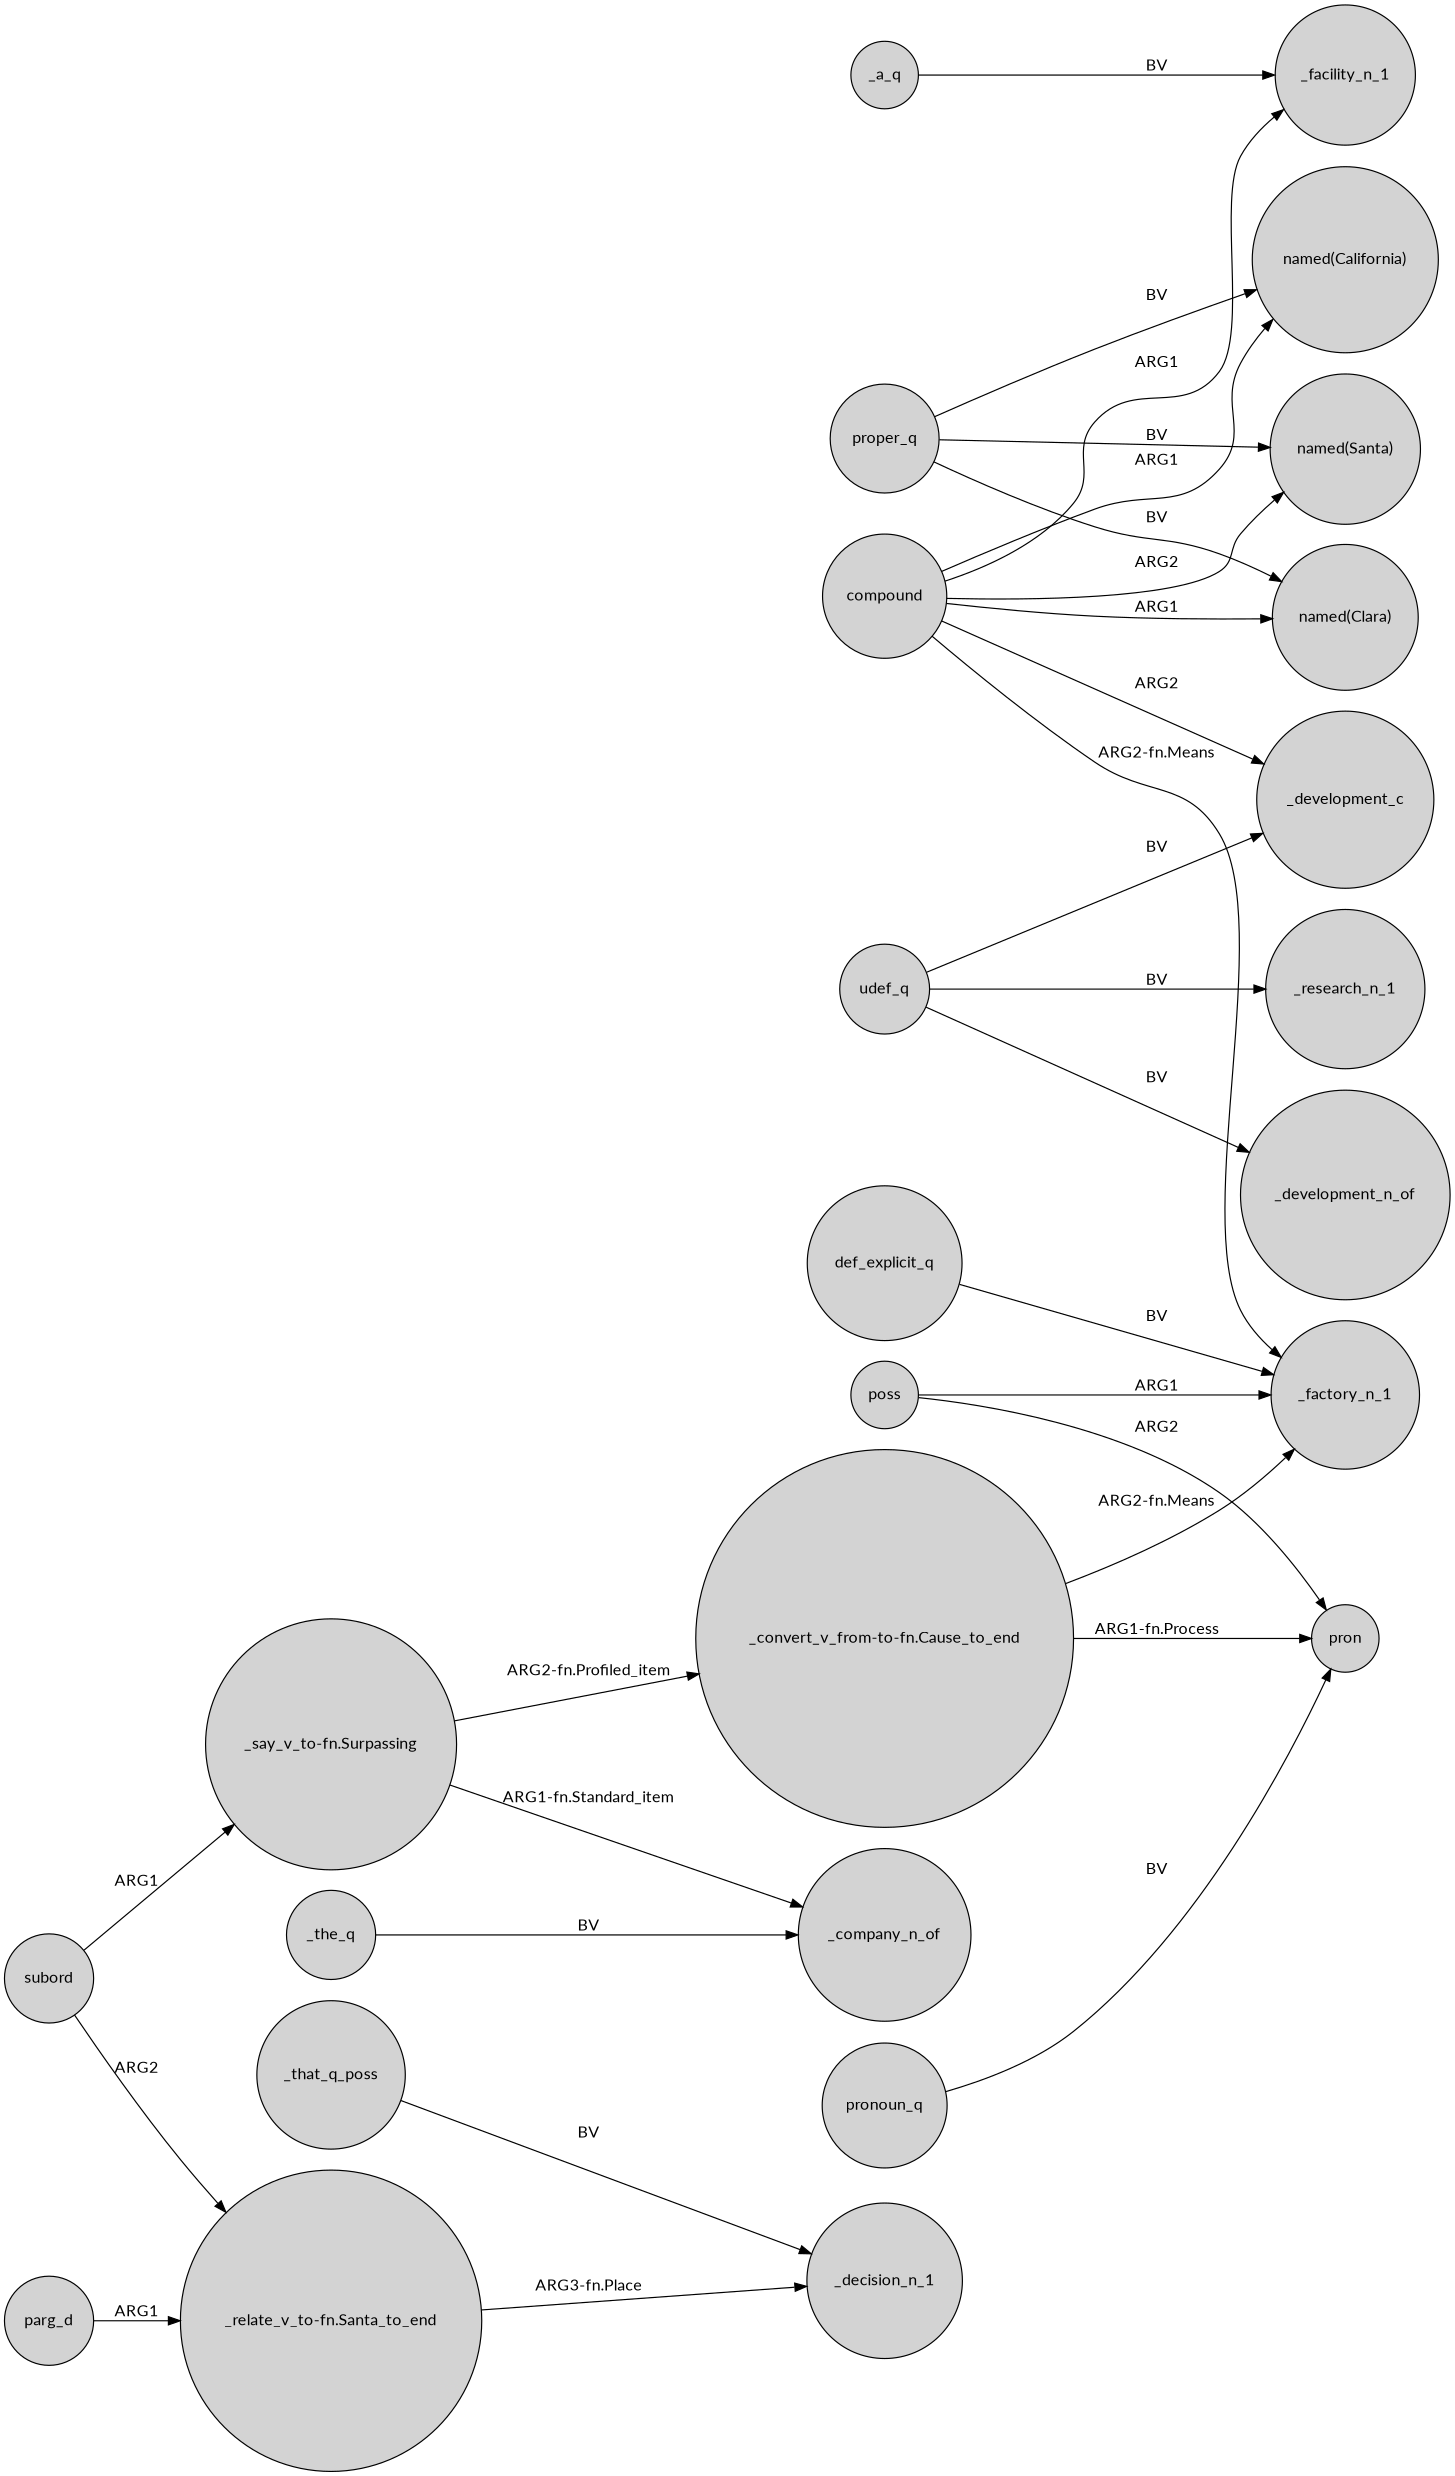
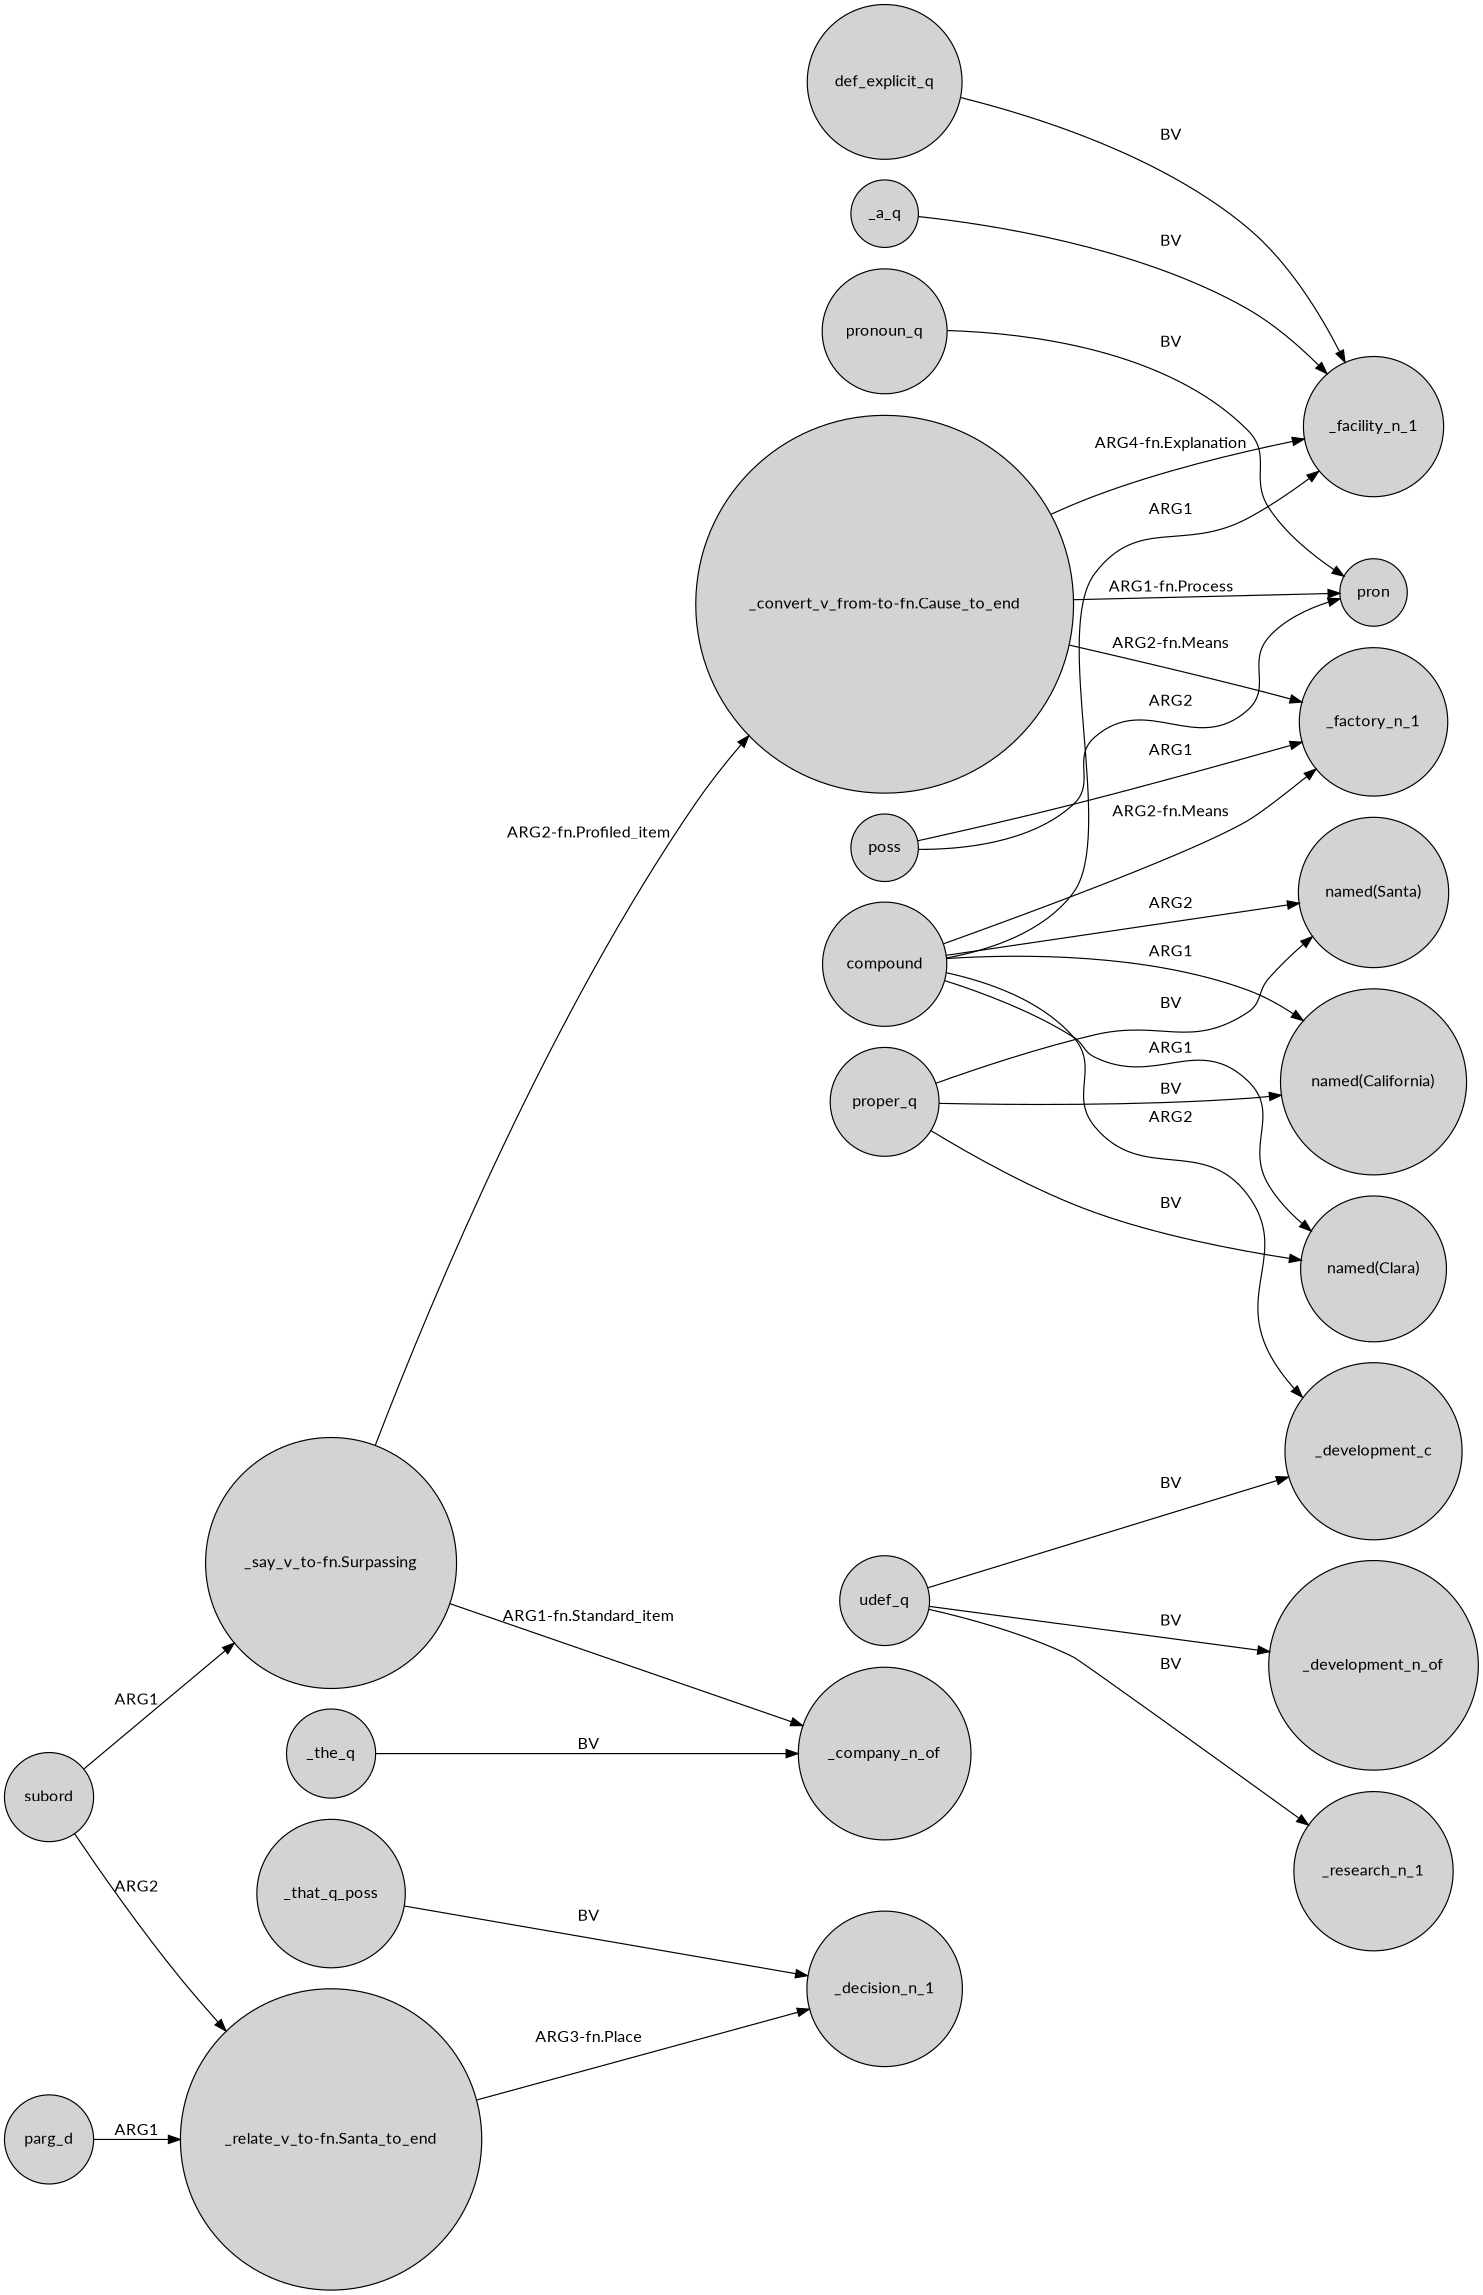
edge "_convert_v_from-to-fn.Cause_to_end" -> "_facility_n_1": added, label "ARG4-fn.Explanation"
edge "def_explicit_q" -> "_factory_n_1": now "def_explicit_q" -> "_facility_n_1"
